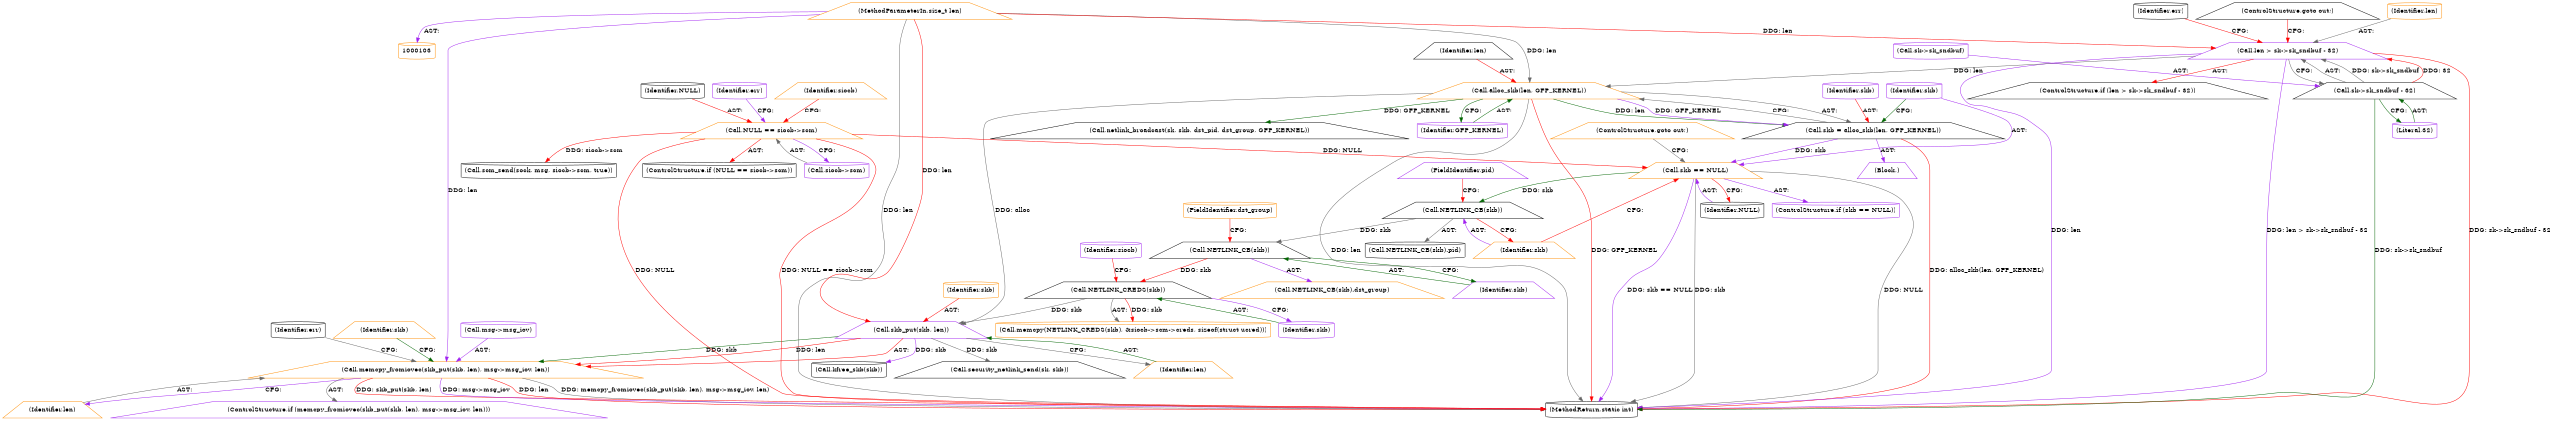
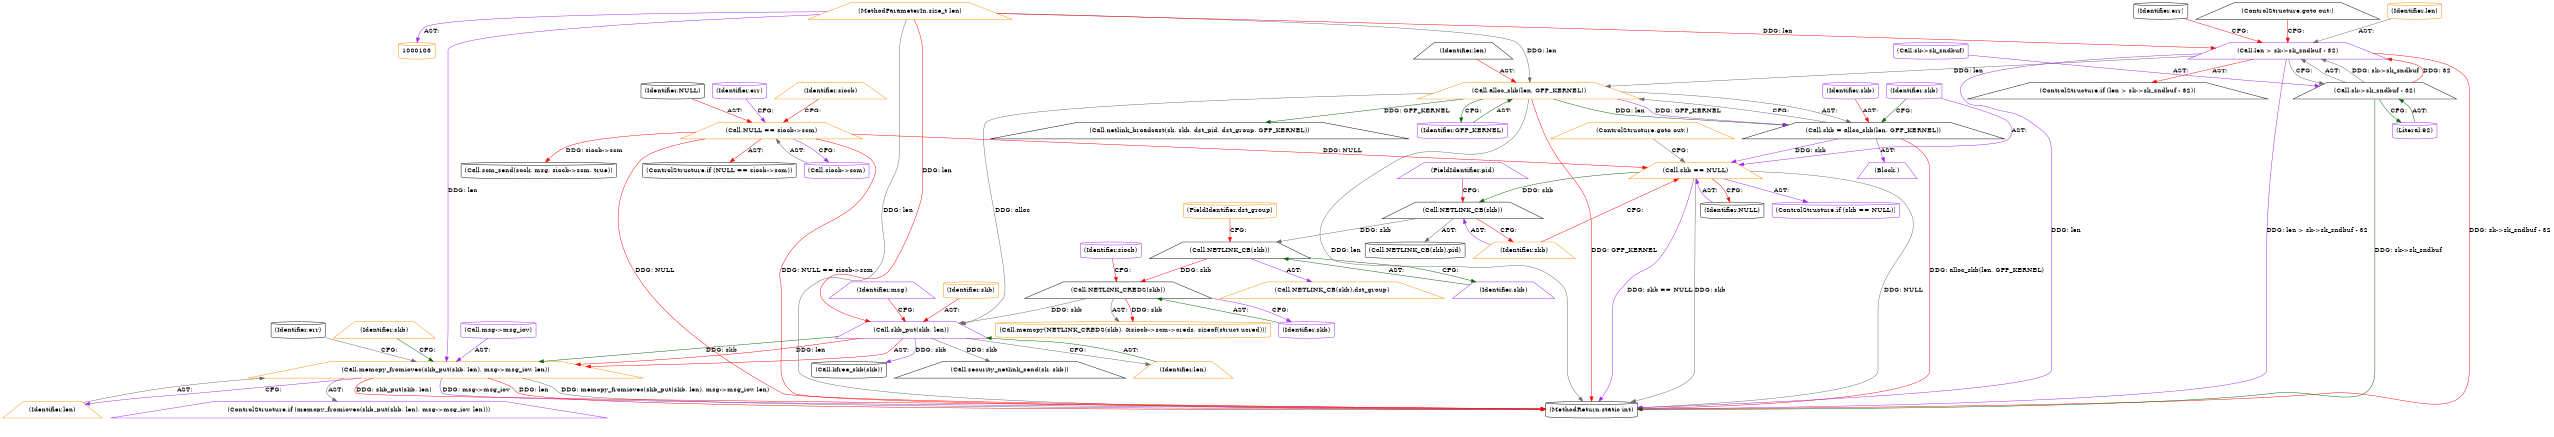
node "(Literal,32)": label "(Literal,32)" -> "(Literal,92)"
node "(Identifier,msg)": added
